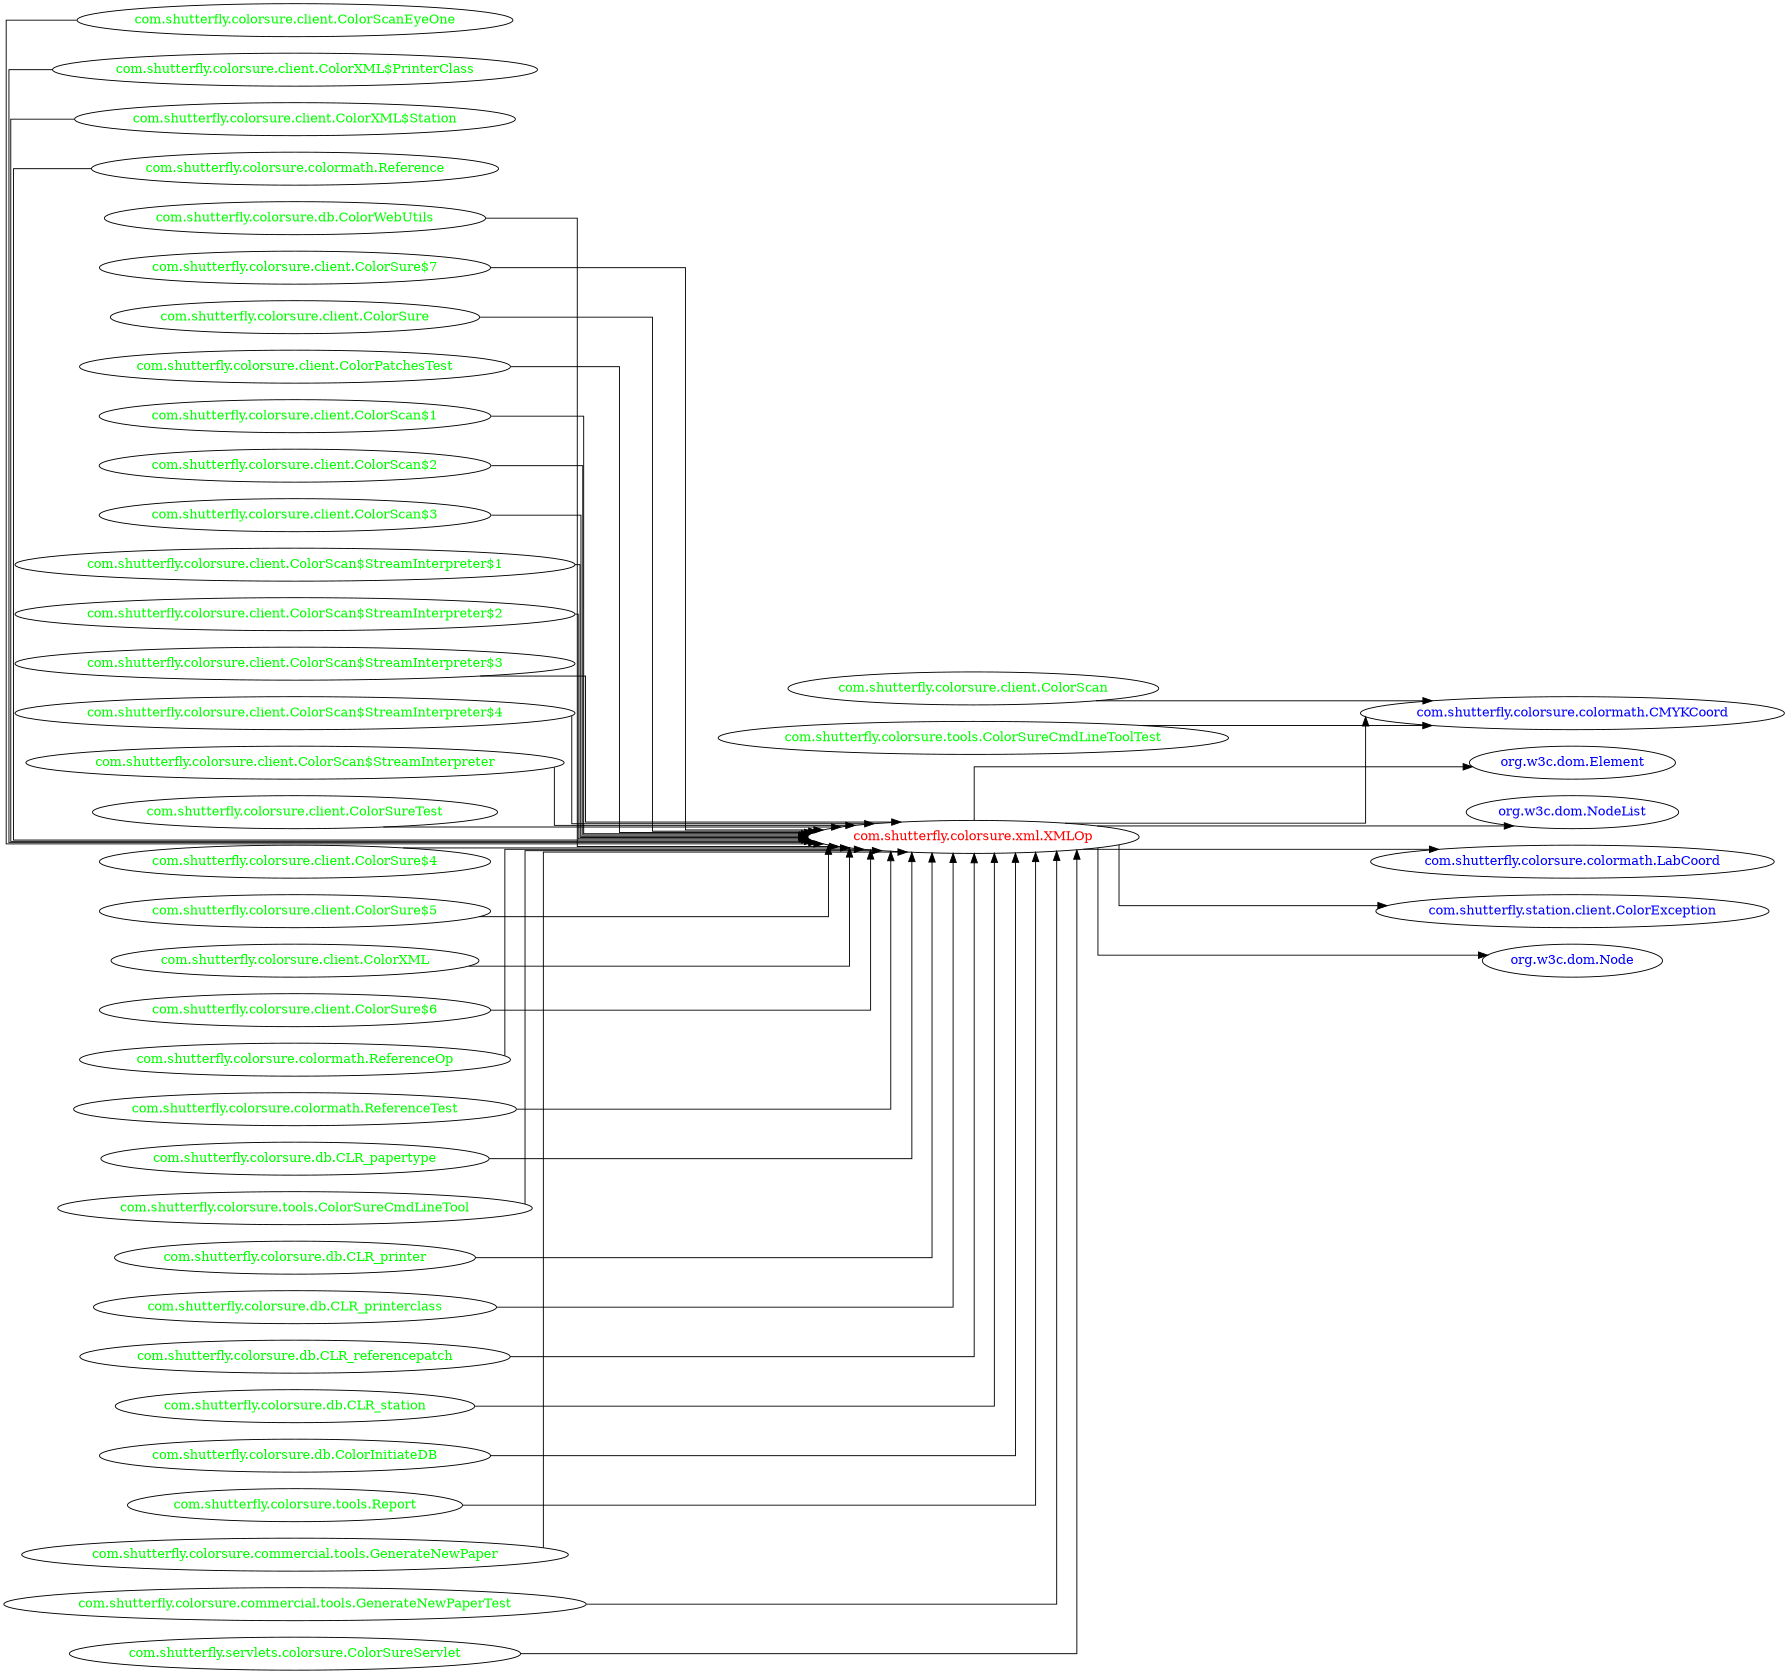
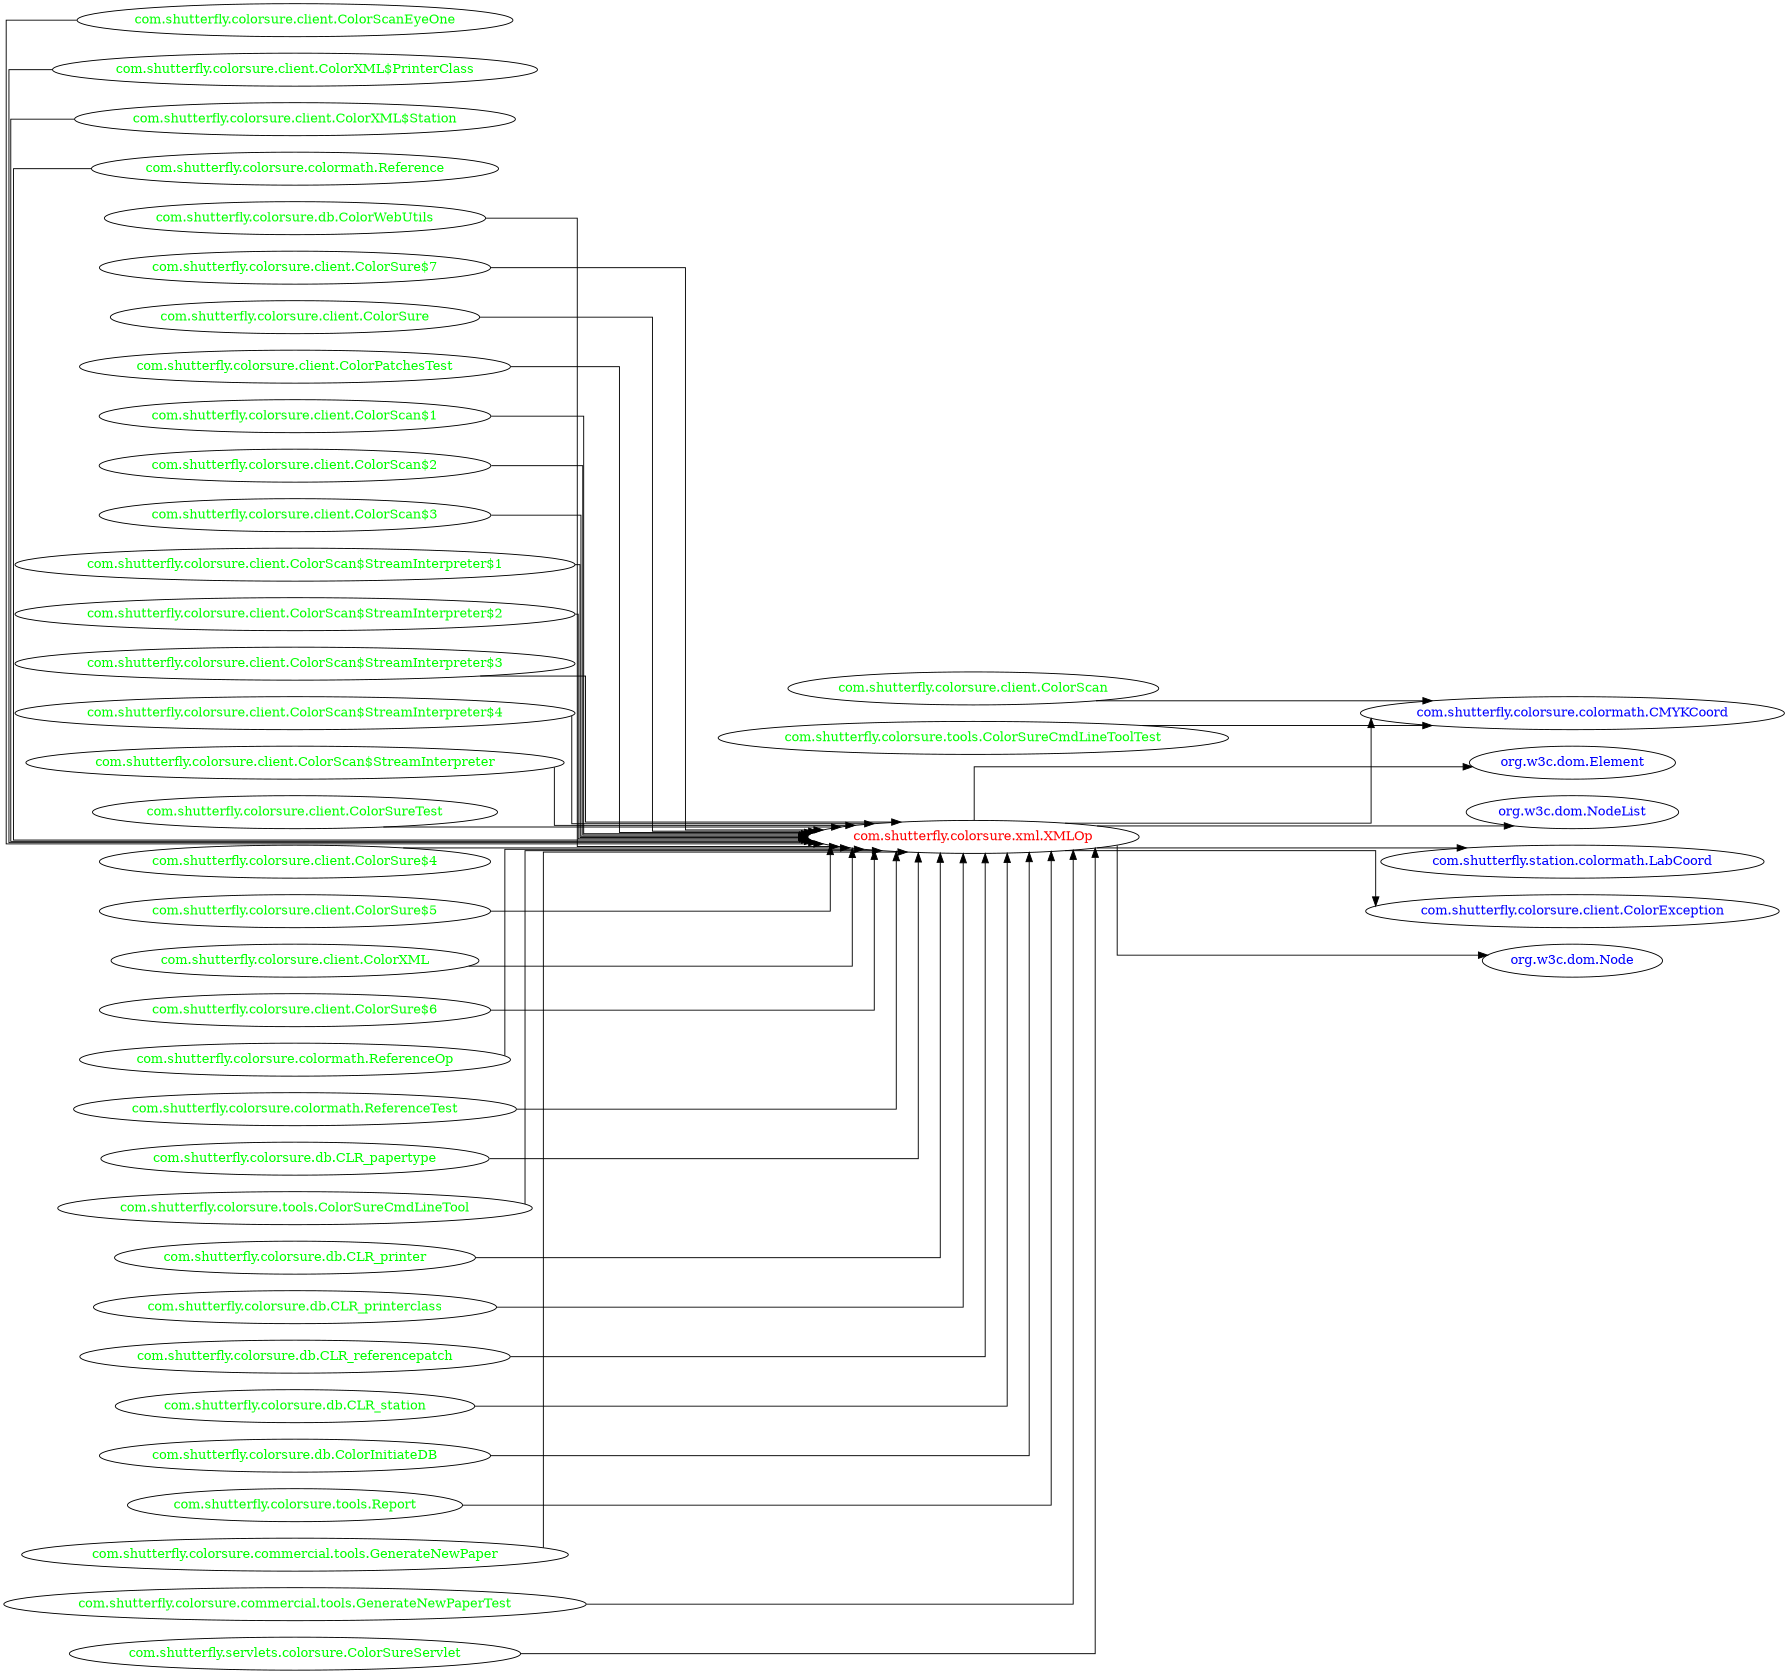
node "com.shutterfly.colorsure.colormath.LabCoord": label "com.shutterfly.colorsure.colormath.LabCoord" -> "com.shutterfly.station.colormath.LabCoord"
node "com.shutterfly.station.client.ColorException": label "com.shutterfly.station.client.ColorException" -> "com.shutterfly.colorsure.client.ColorException"
